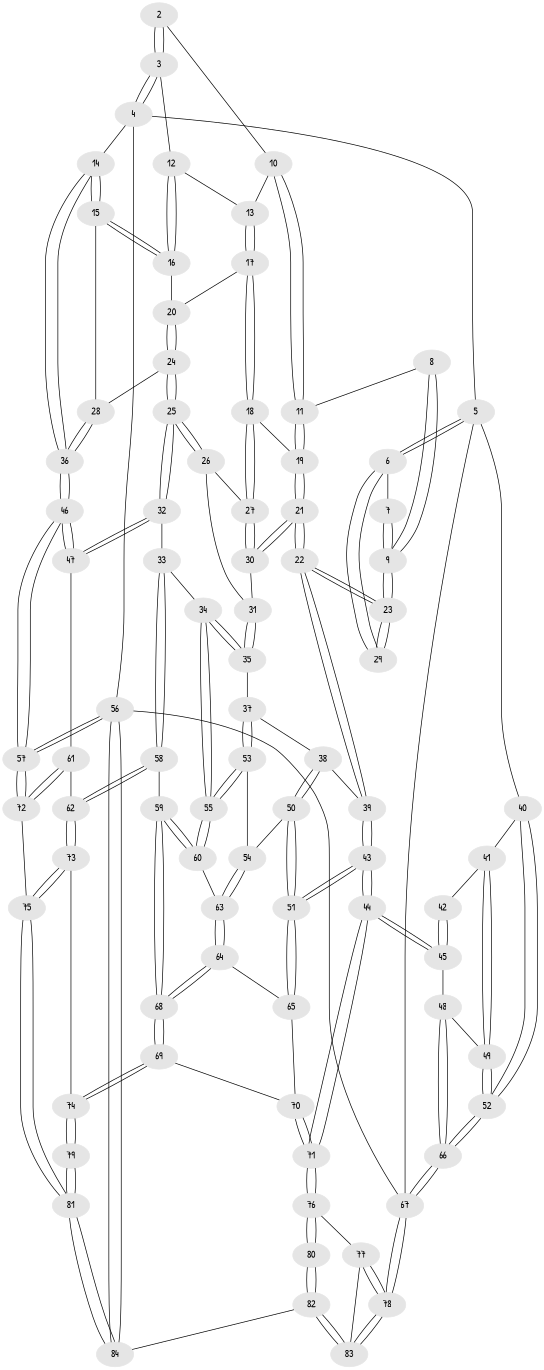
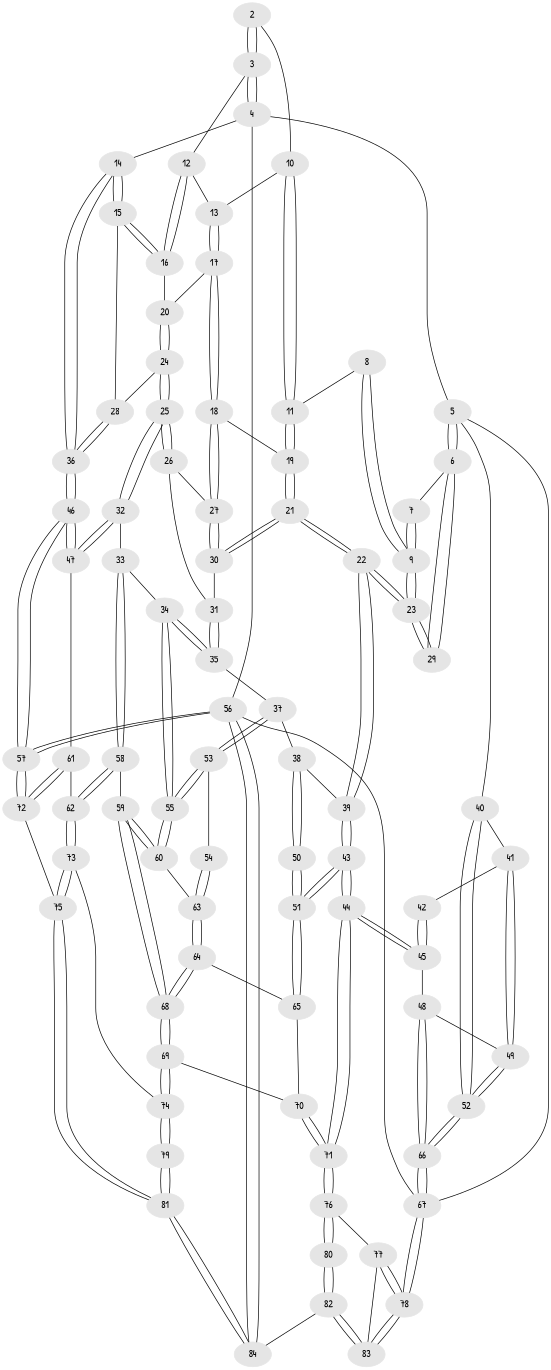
edge "50" -- "54": removed
